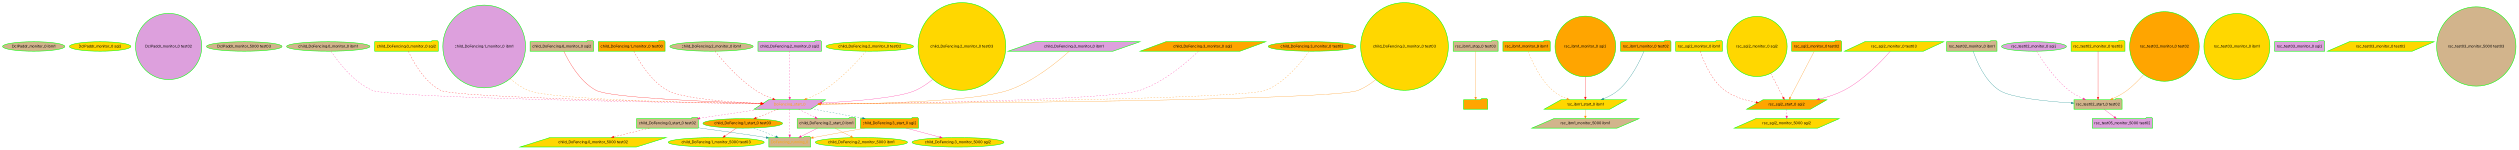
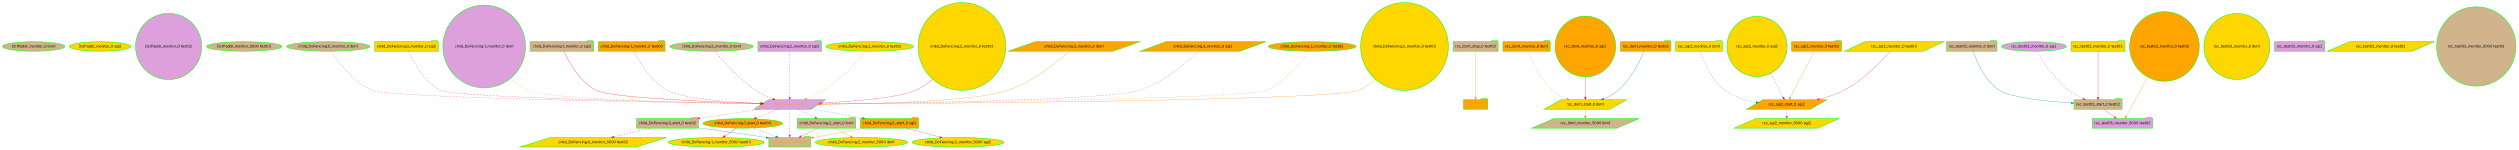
node "child_DoFencing:6_monitor_0 sgi2": label "child_DoFencing:6_monitor_0 sgi2" -> "child_DoFencing:1_monitor_0 sgi2"
node "child_DoFencing:3_monitor_0 ibm1": fillcolor plum -> orange
edge "rsc_sgi2_monitor_0 ibm1" -> "rsc_sgi2_start_0 sgi2": color red -> teal
edge "rsc_test02_monitor_0 test02" -> "rsc_test02_start_0 test02": now "rsc_test02_monitor_0 test02" -> "rsc_test05_monitor_5000 test02"
